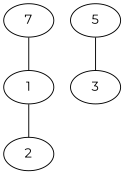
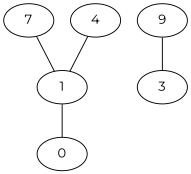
node "5": label "5" -> "9"
node "4": added
node "2": label "2" -> "0"
